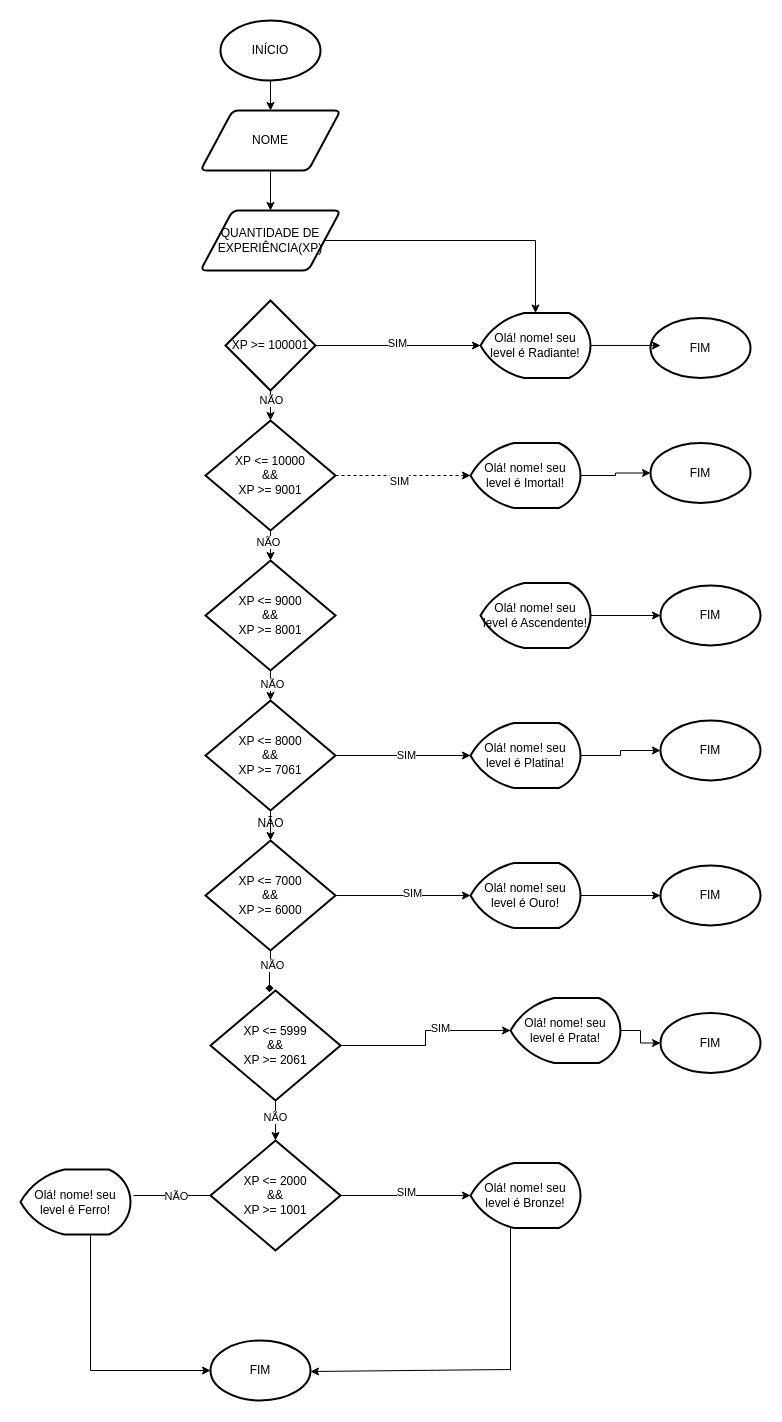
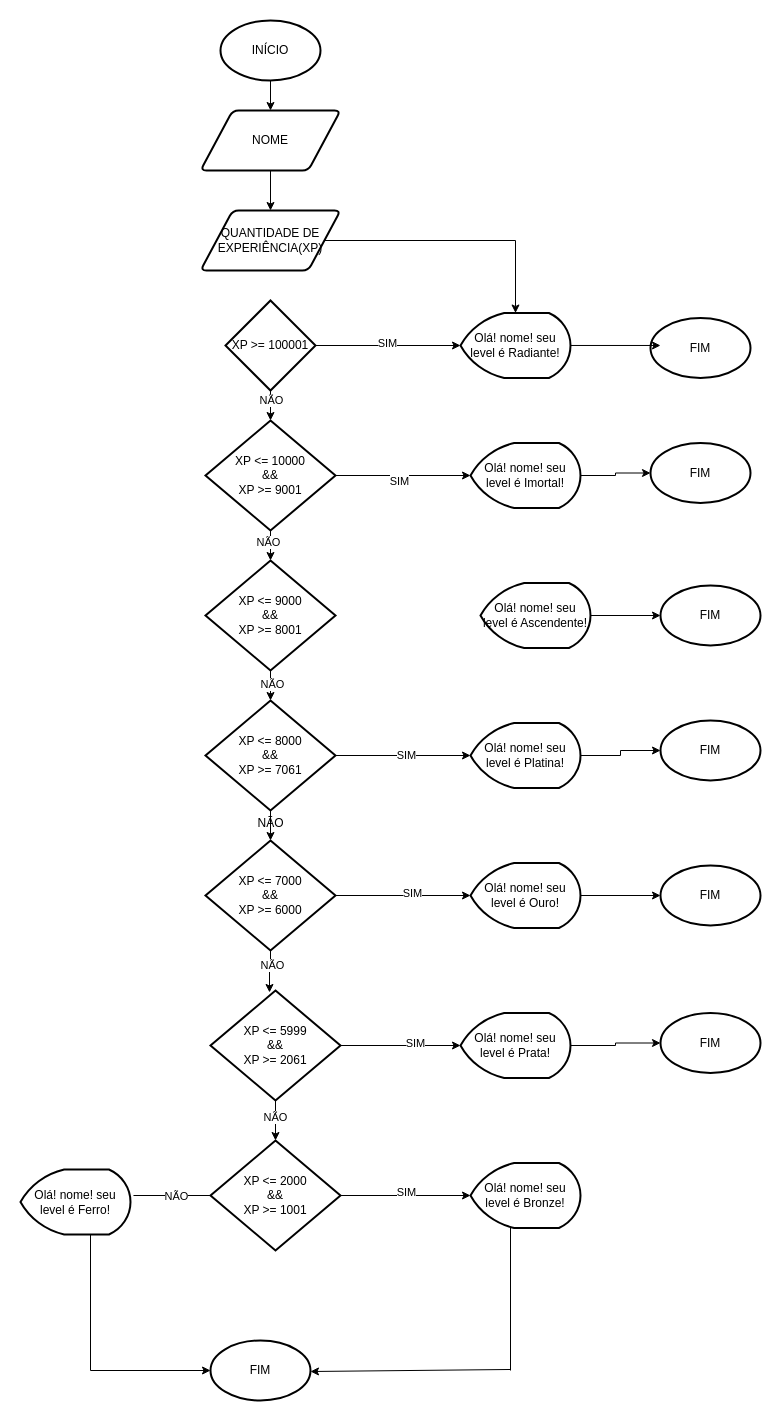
node "Olá! nome! seu level é Radiante!": moved (536, 346) -> (516, 346)
edge "XP <= 10000 && XP >= 9001" -> "Olá! nome! seu level é Imortal!": style dashed -> solid
edge "XP <= 7000 && XP >= 6000" -> "XP <= 5999 && XP >= 2061": arrowhead diamond -> classic
node "Olá! nome! seu level é Prata!": moved (566, 1031) -> (516, 1046)
